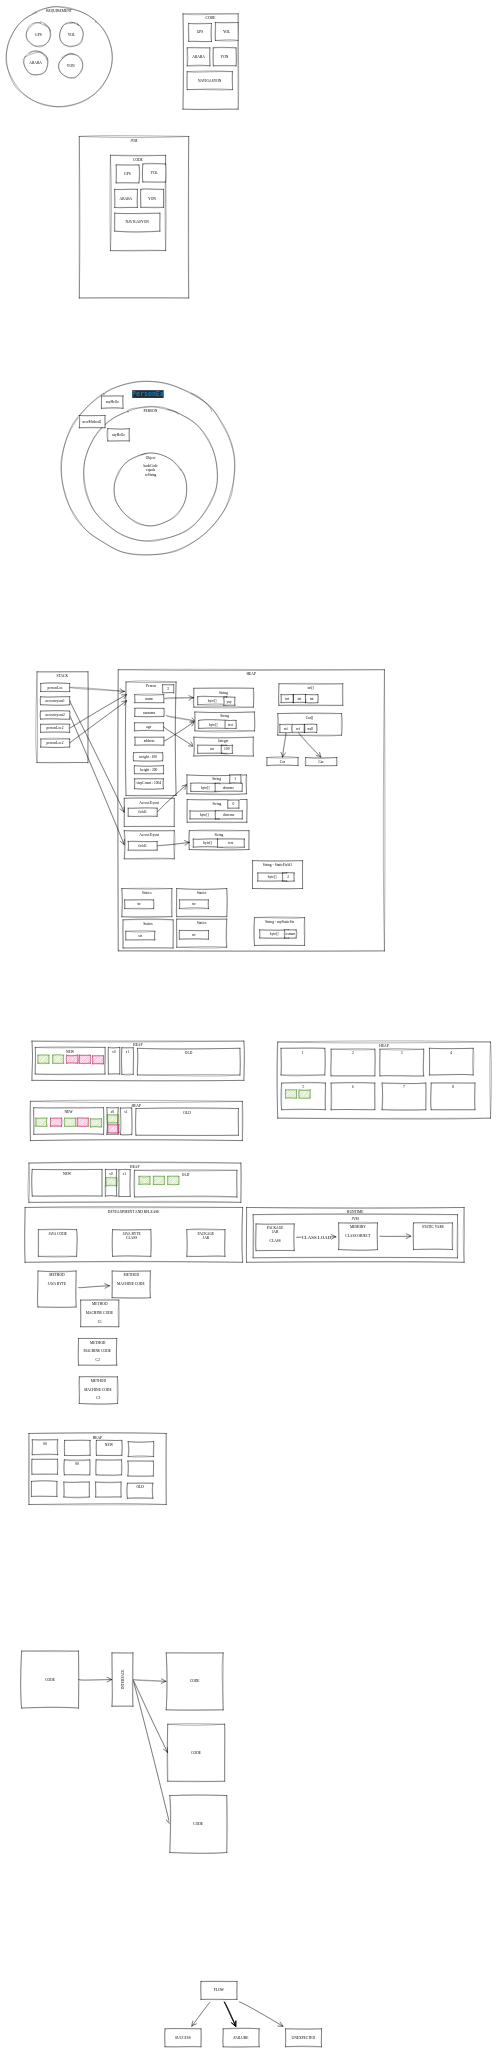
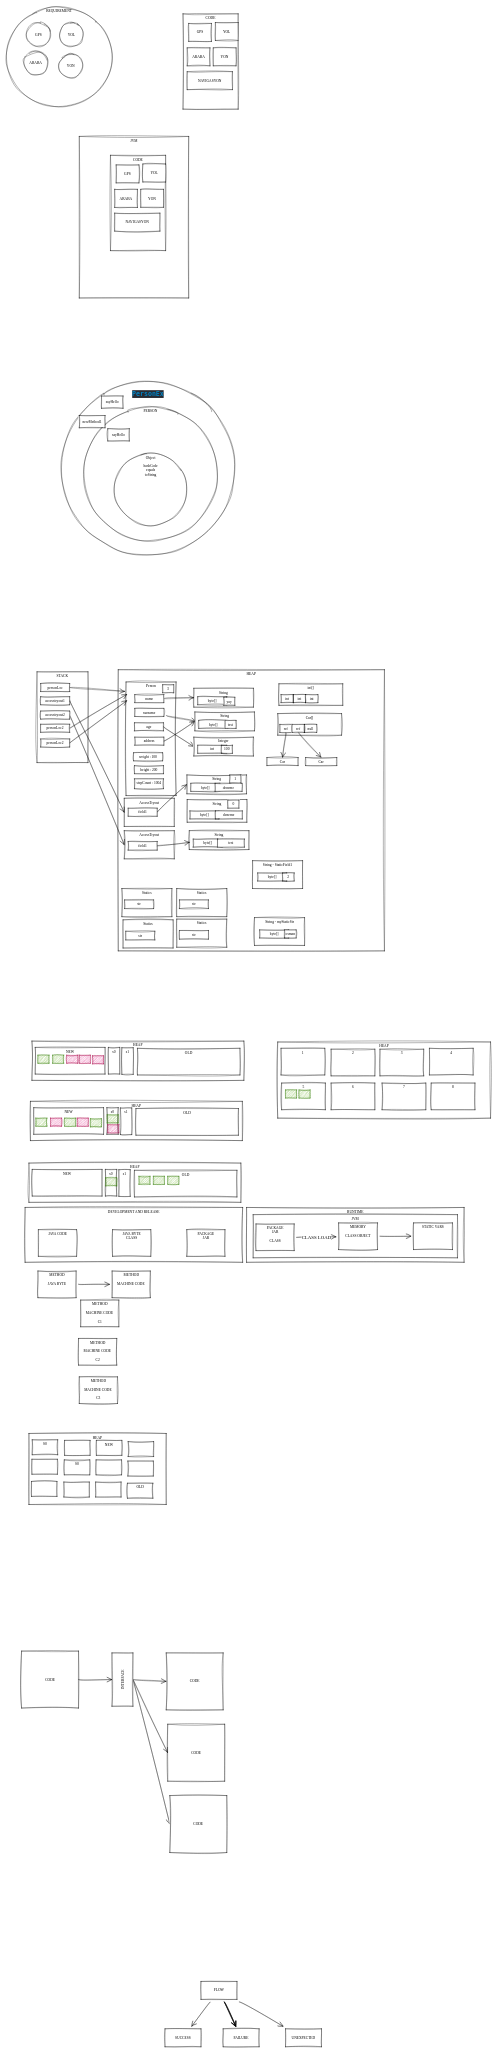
node "METHOD JAVA BYTE": size 38x36 -> 38x27
